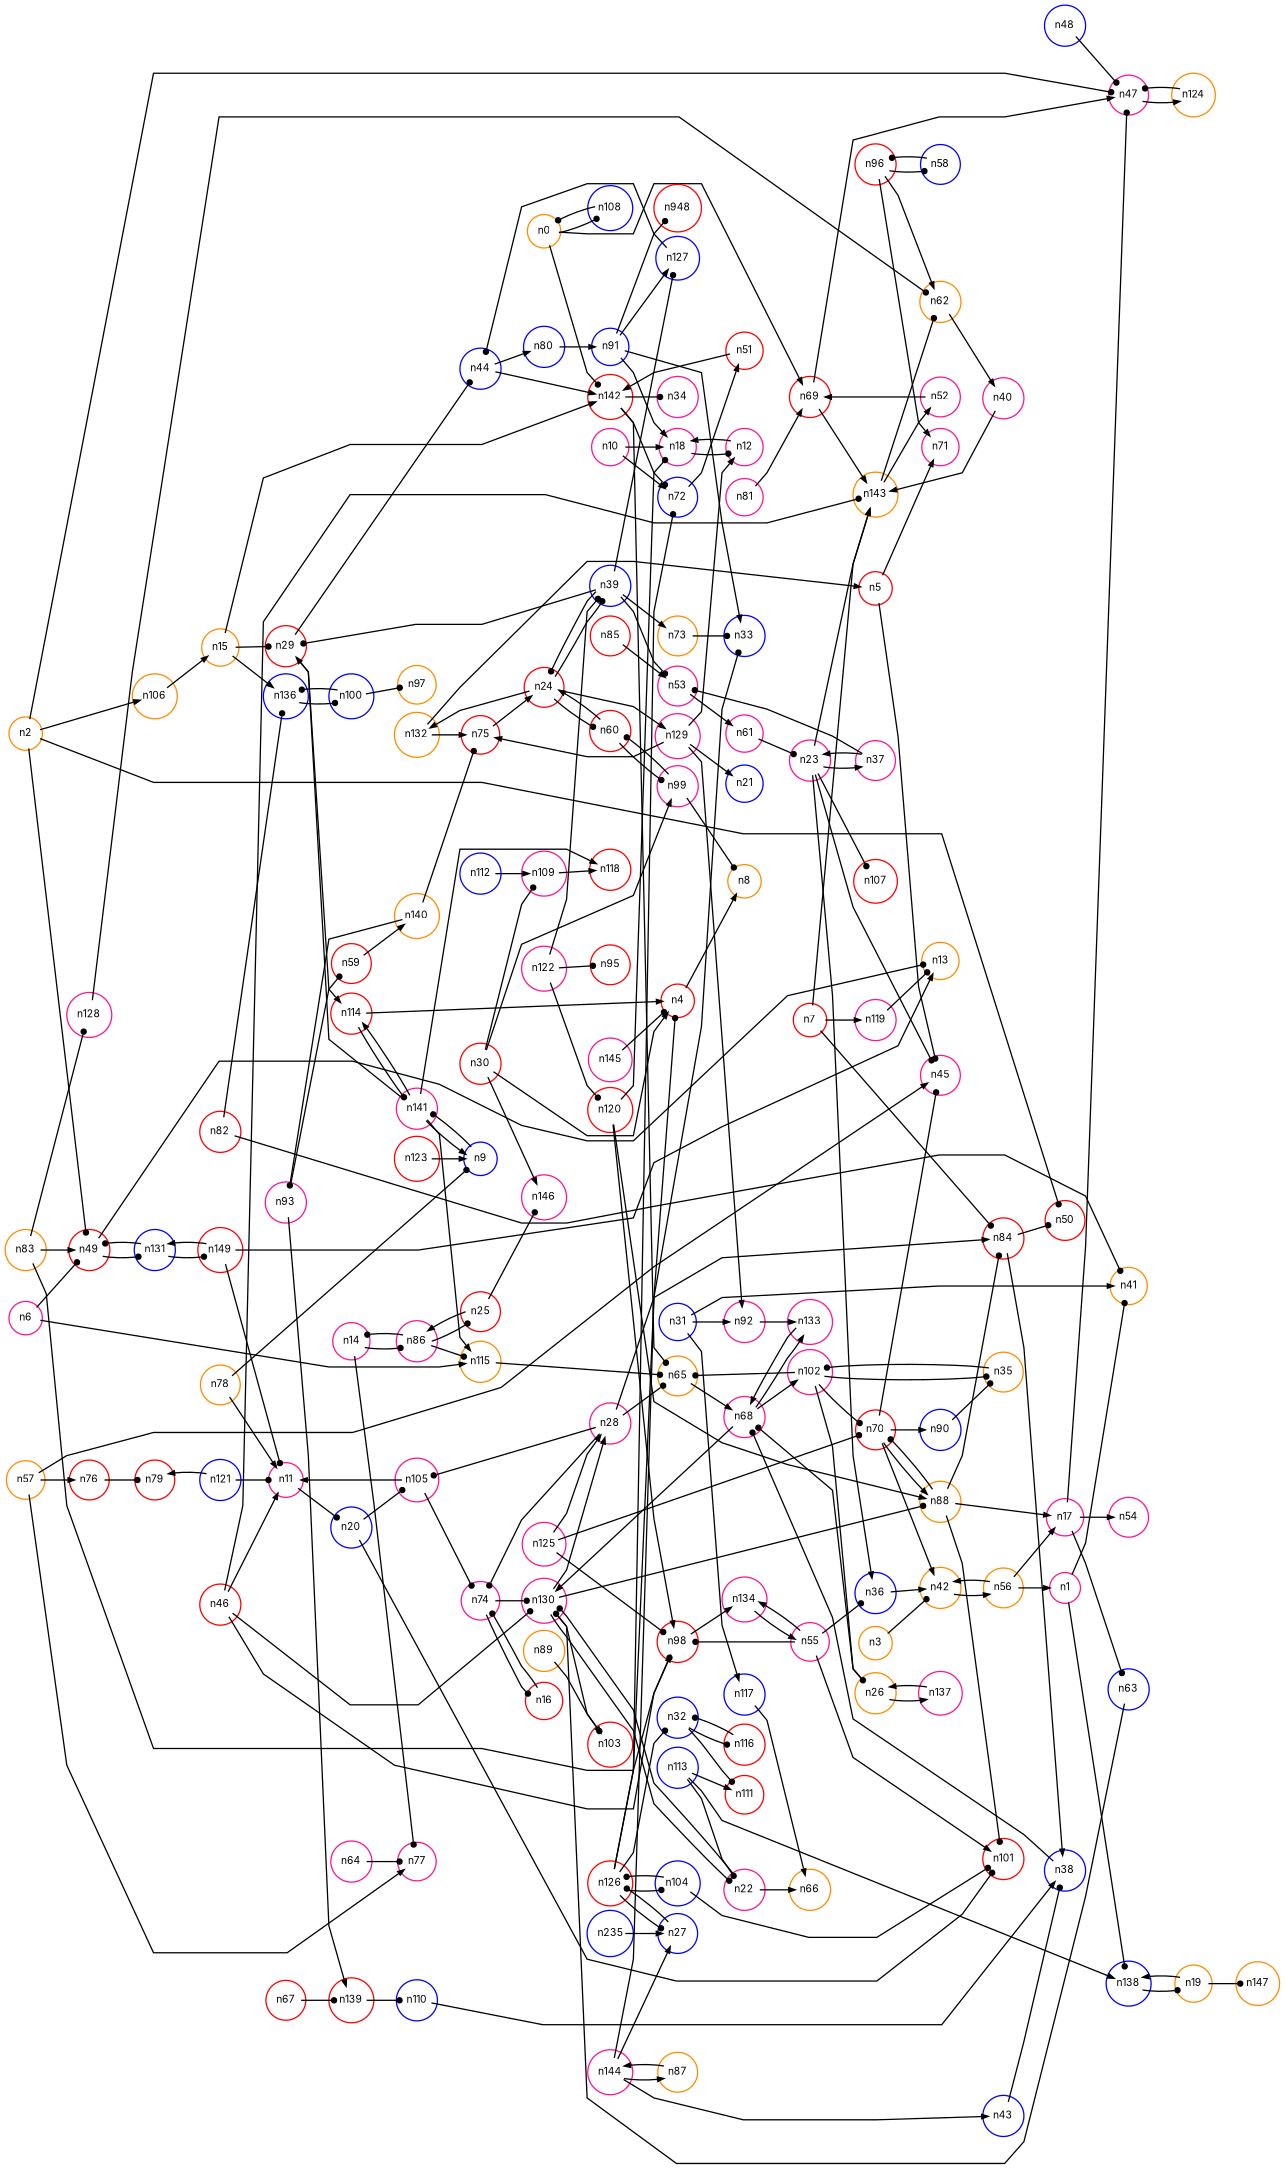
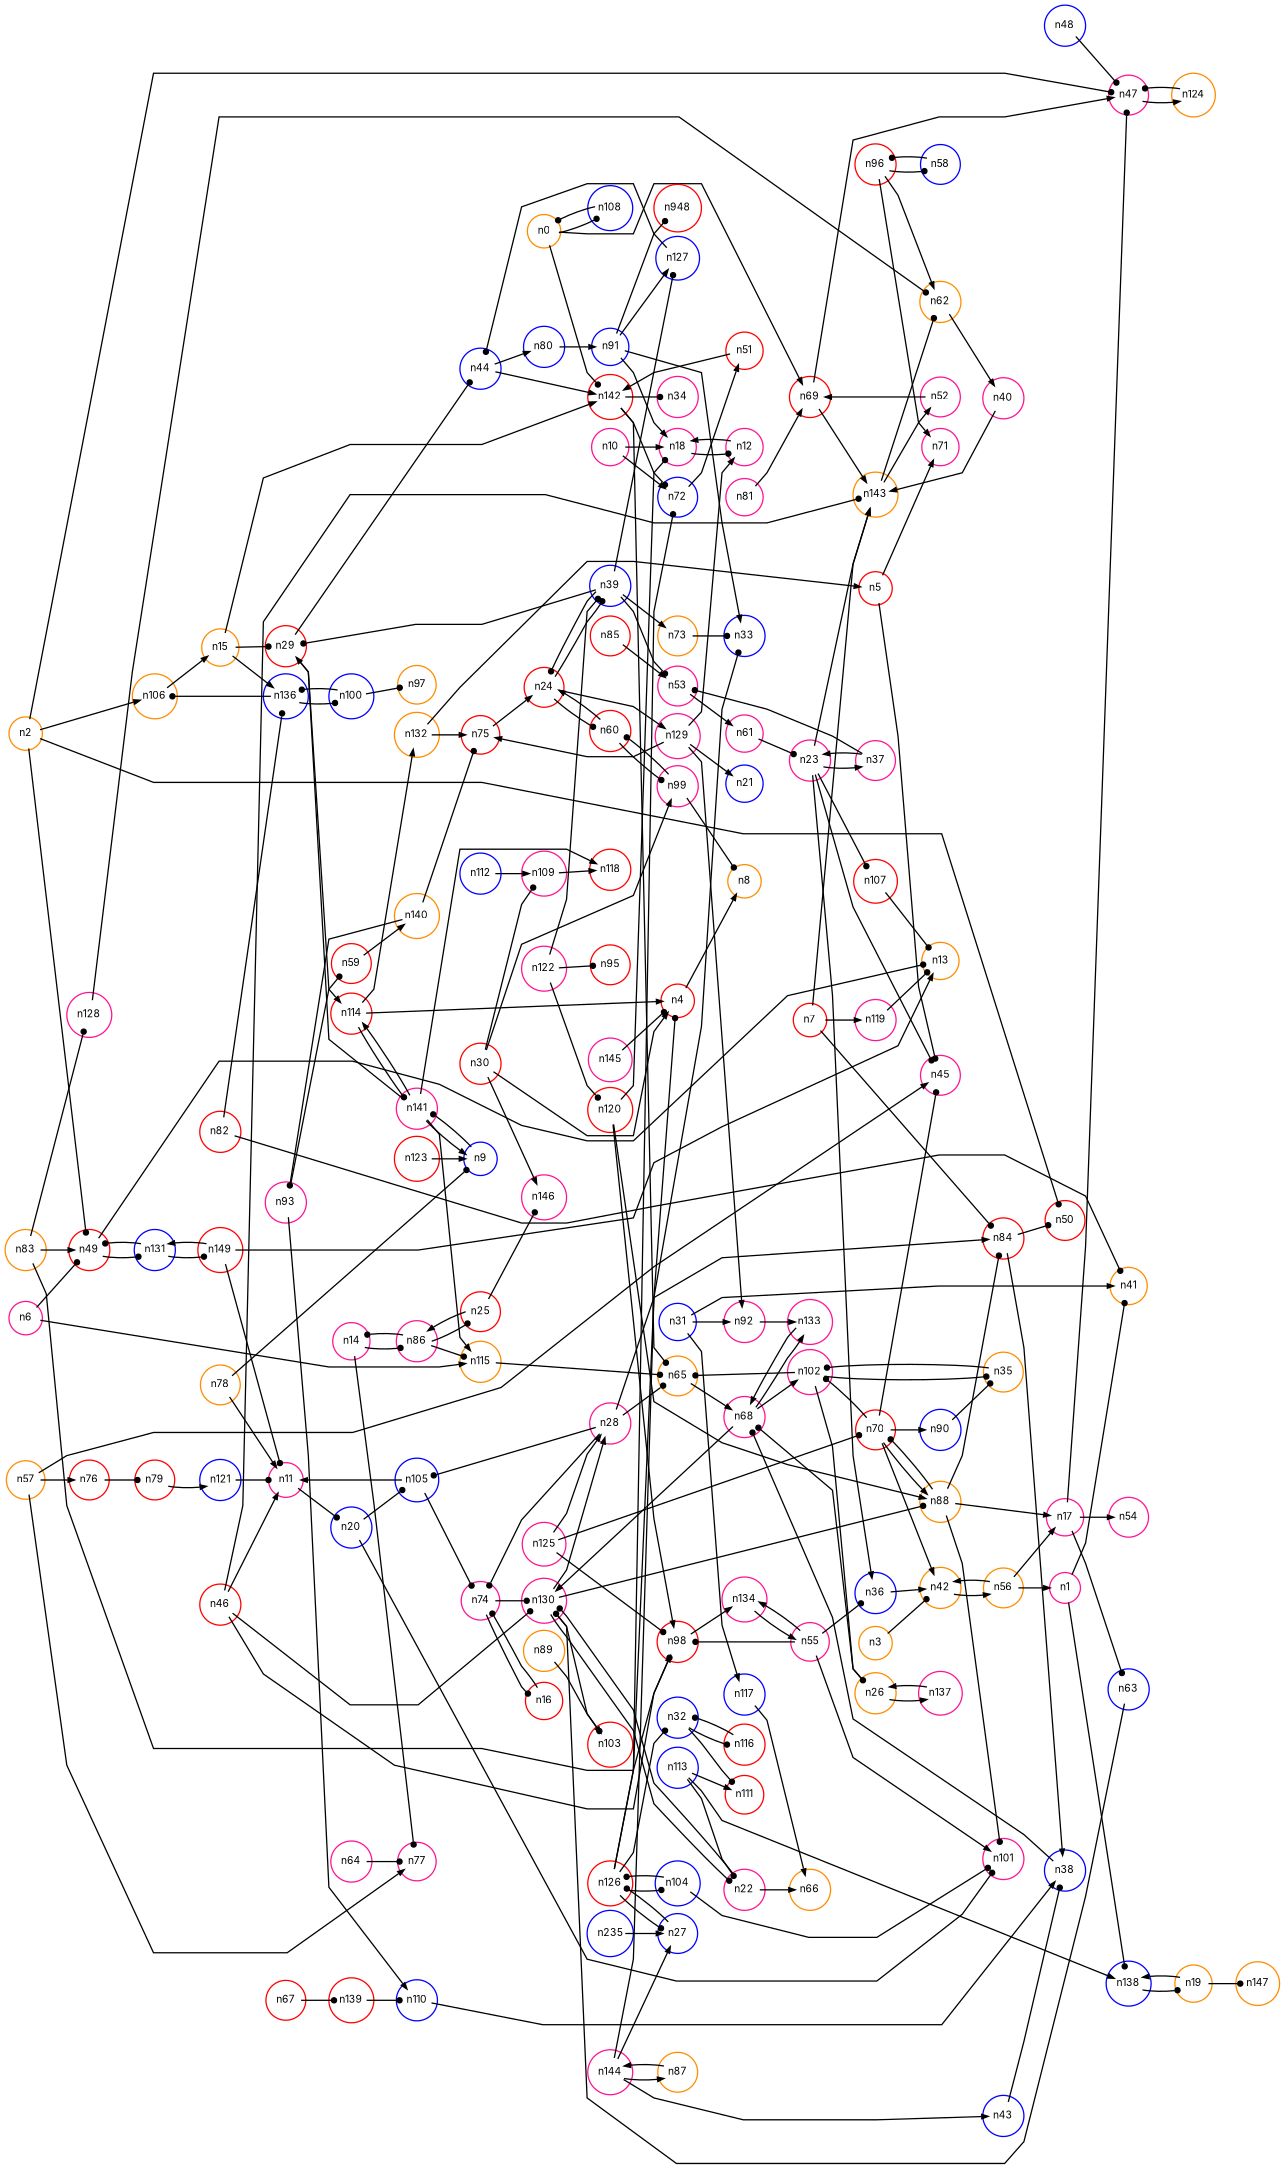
edge "n136" -> "n106": added
edge "n24" -> "n132": now "n114" -> "n132"
edge "n107" -> "n13": added
edge "n102" -> "n70": reversed
edge "n121" -> "n79": reversed
node "n105": color deeppink -> blue
edge "n93" -> "n139": now "n93" -> "n110"
node "n101": color red -> deeppink
